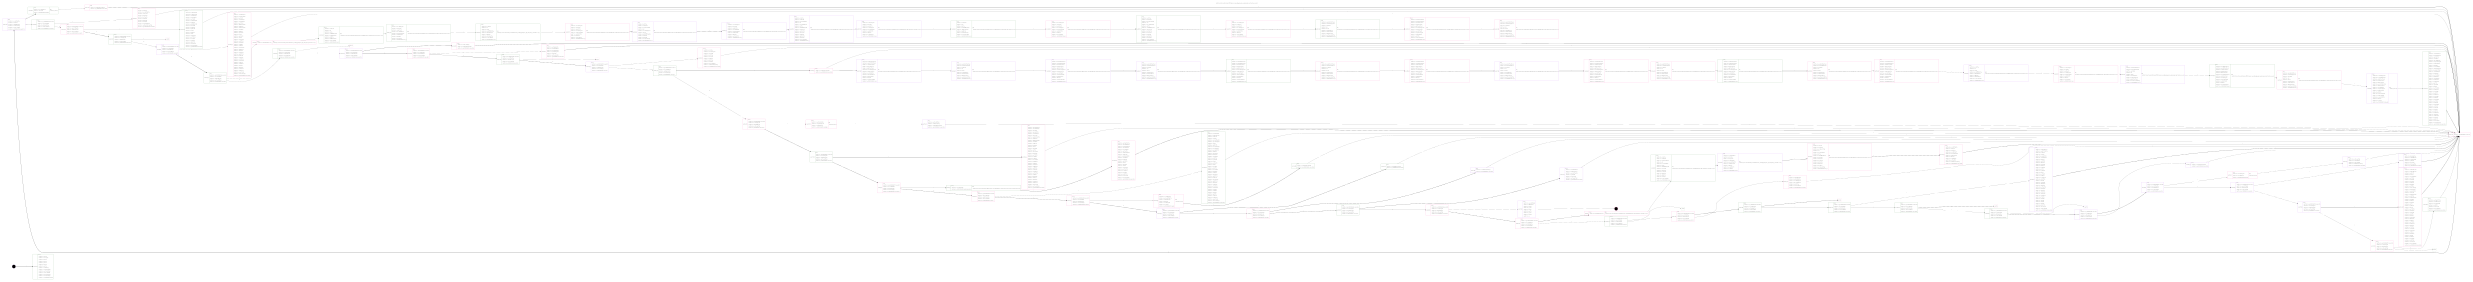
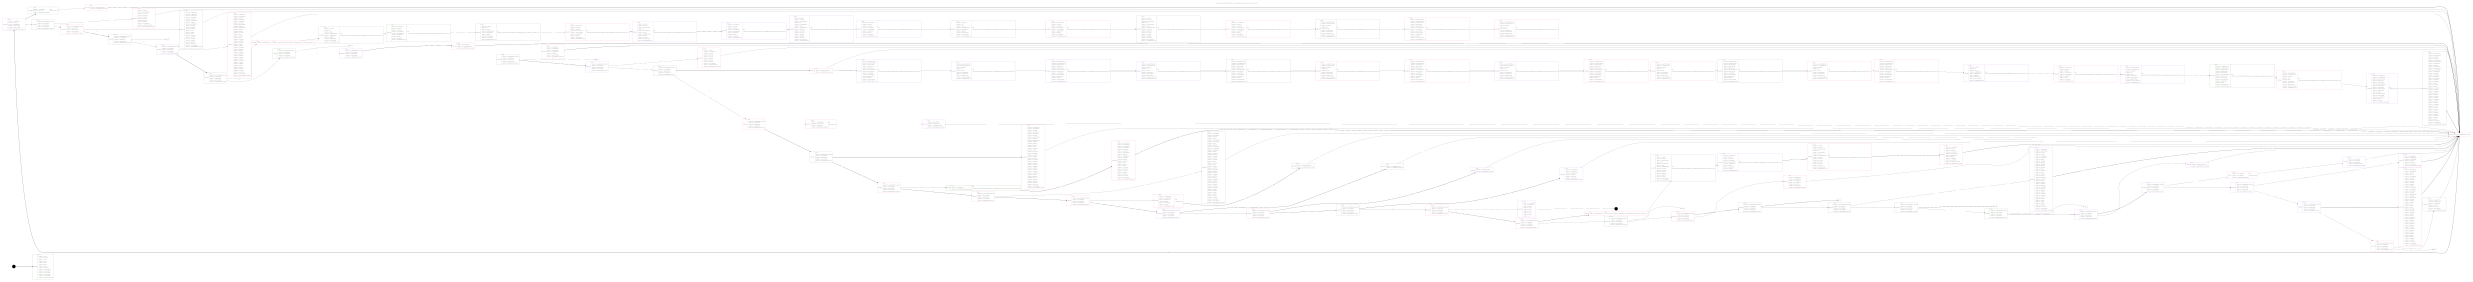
node "0x4024fc [25]": removed
